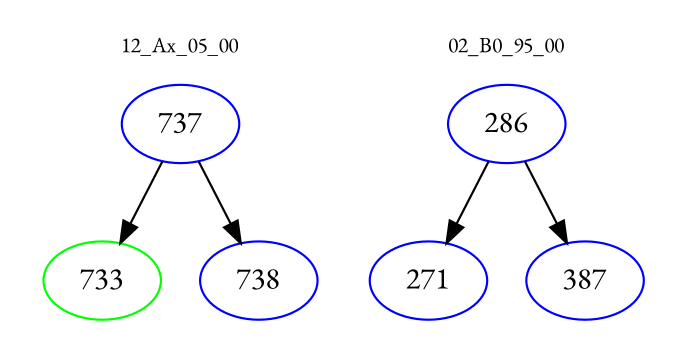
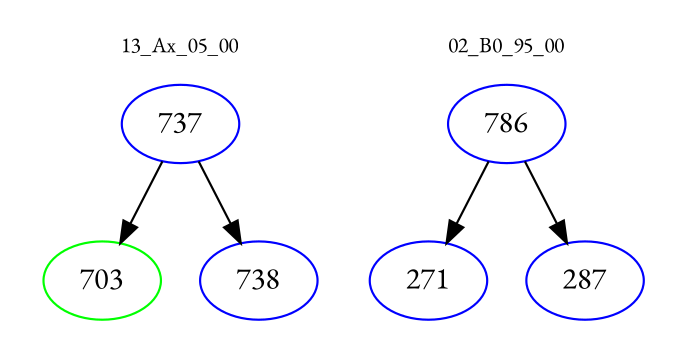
cluster "12_Ax_05_00": label "12_Ax_05_00" -> "13_Ax_05_00"
node "286": label "286" -> "786"
node "733": label "733" -> "703"
node "387": label "387" -> "287"
